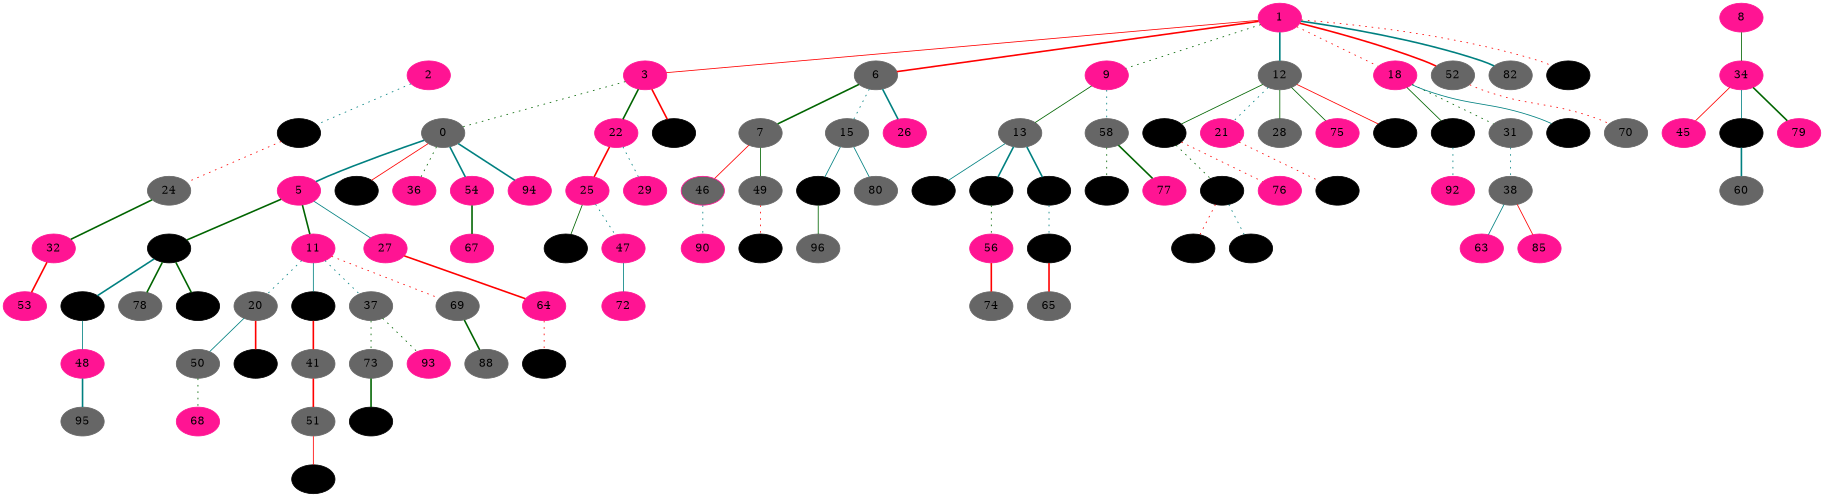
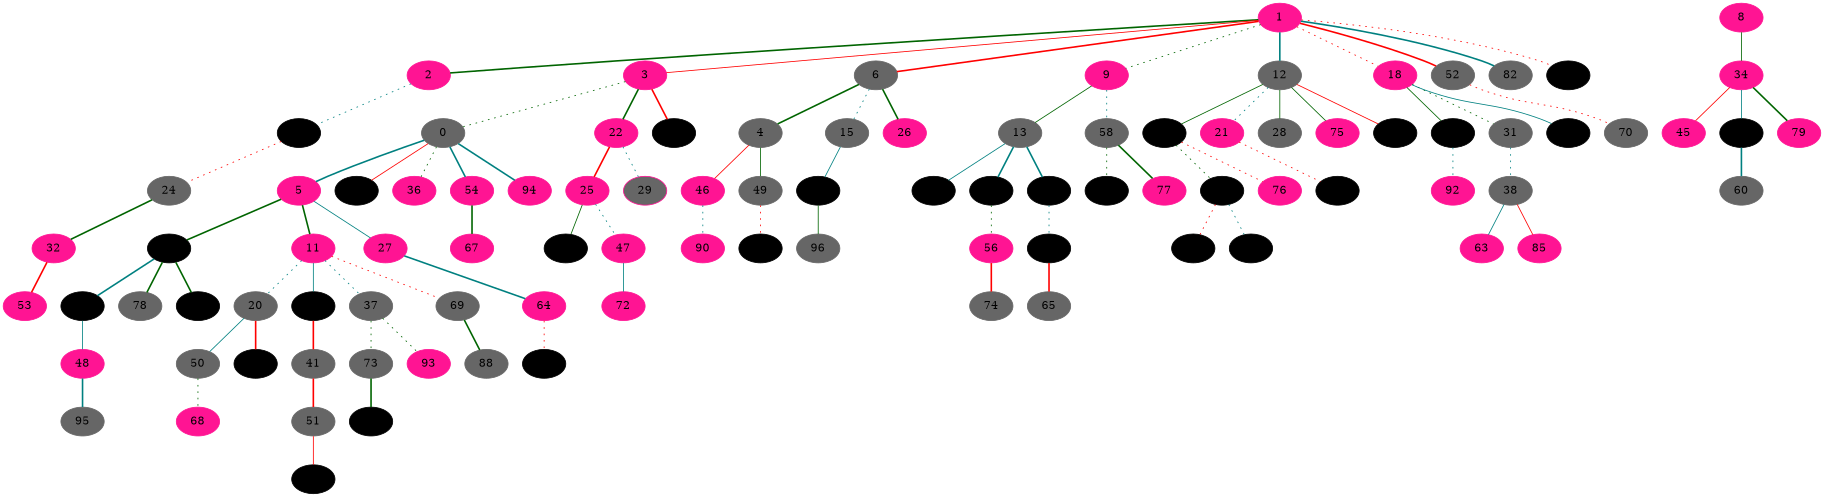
edge "1" -- "2": added
edge "6" -- "26": color teal -> darkgreen
node "7": label "7" -> "4"
node "29": fillcolor deeppink -> gray40
node "46": fillcolor gray40 -> deeppink
node "80": removed
edge "27" -- "64": color red -> teal
